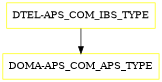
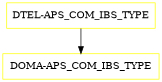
node "DOMA-APS_COM_APS_TYPE": label "DOMA-APS_COM_APS_TYPE" -> "DOMA-APS_COM_IBS_TYPE"
